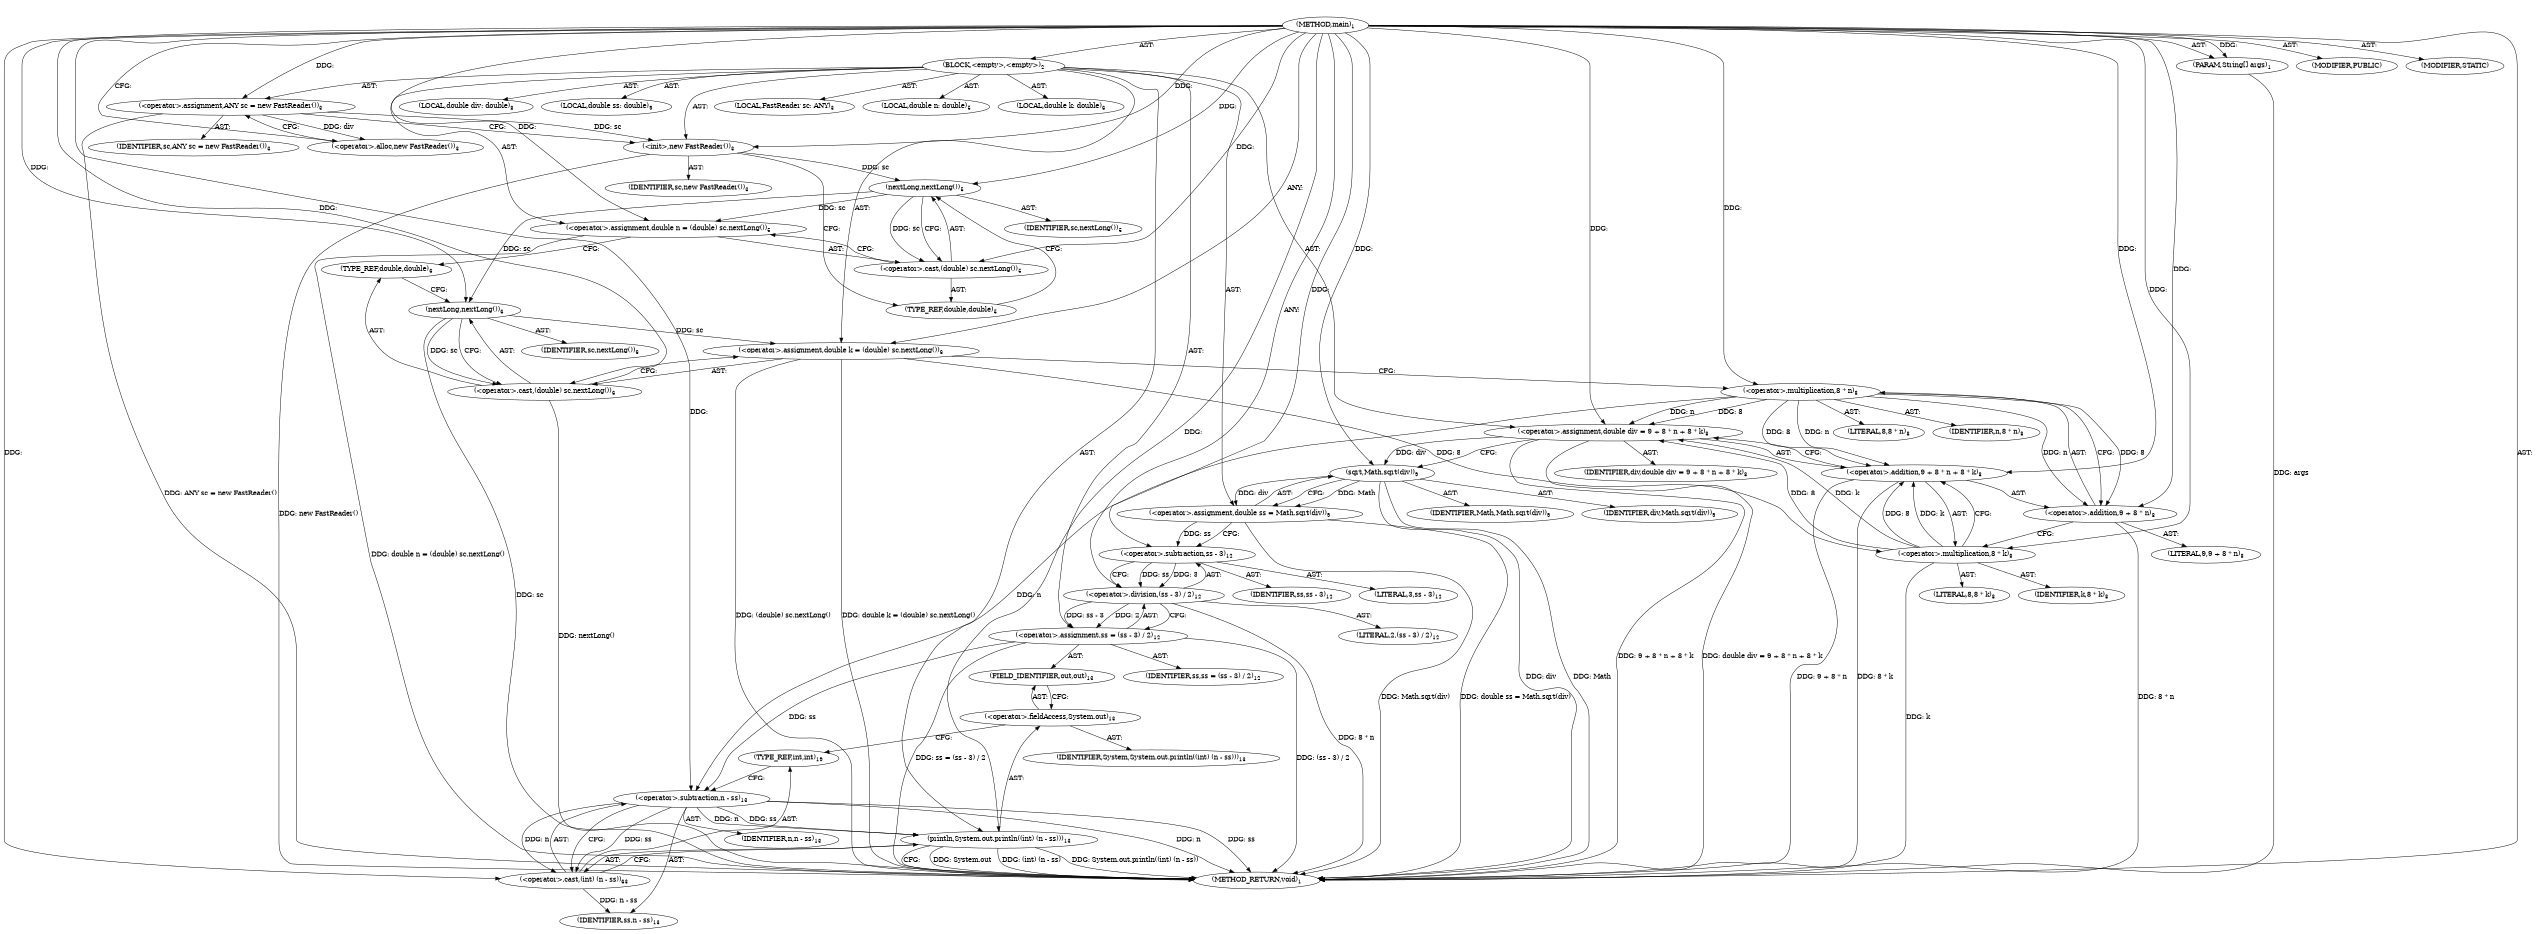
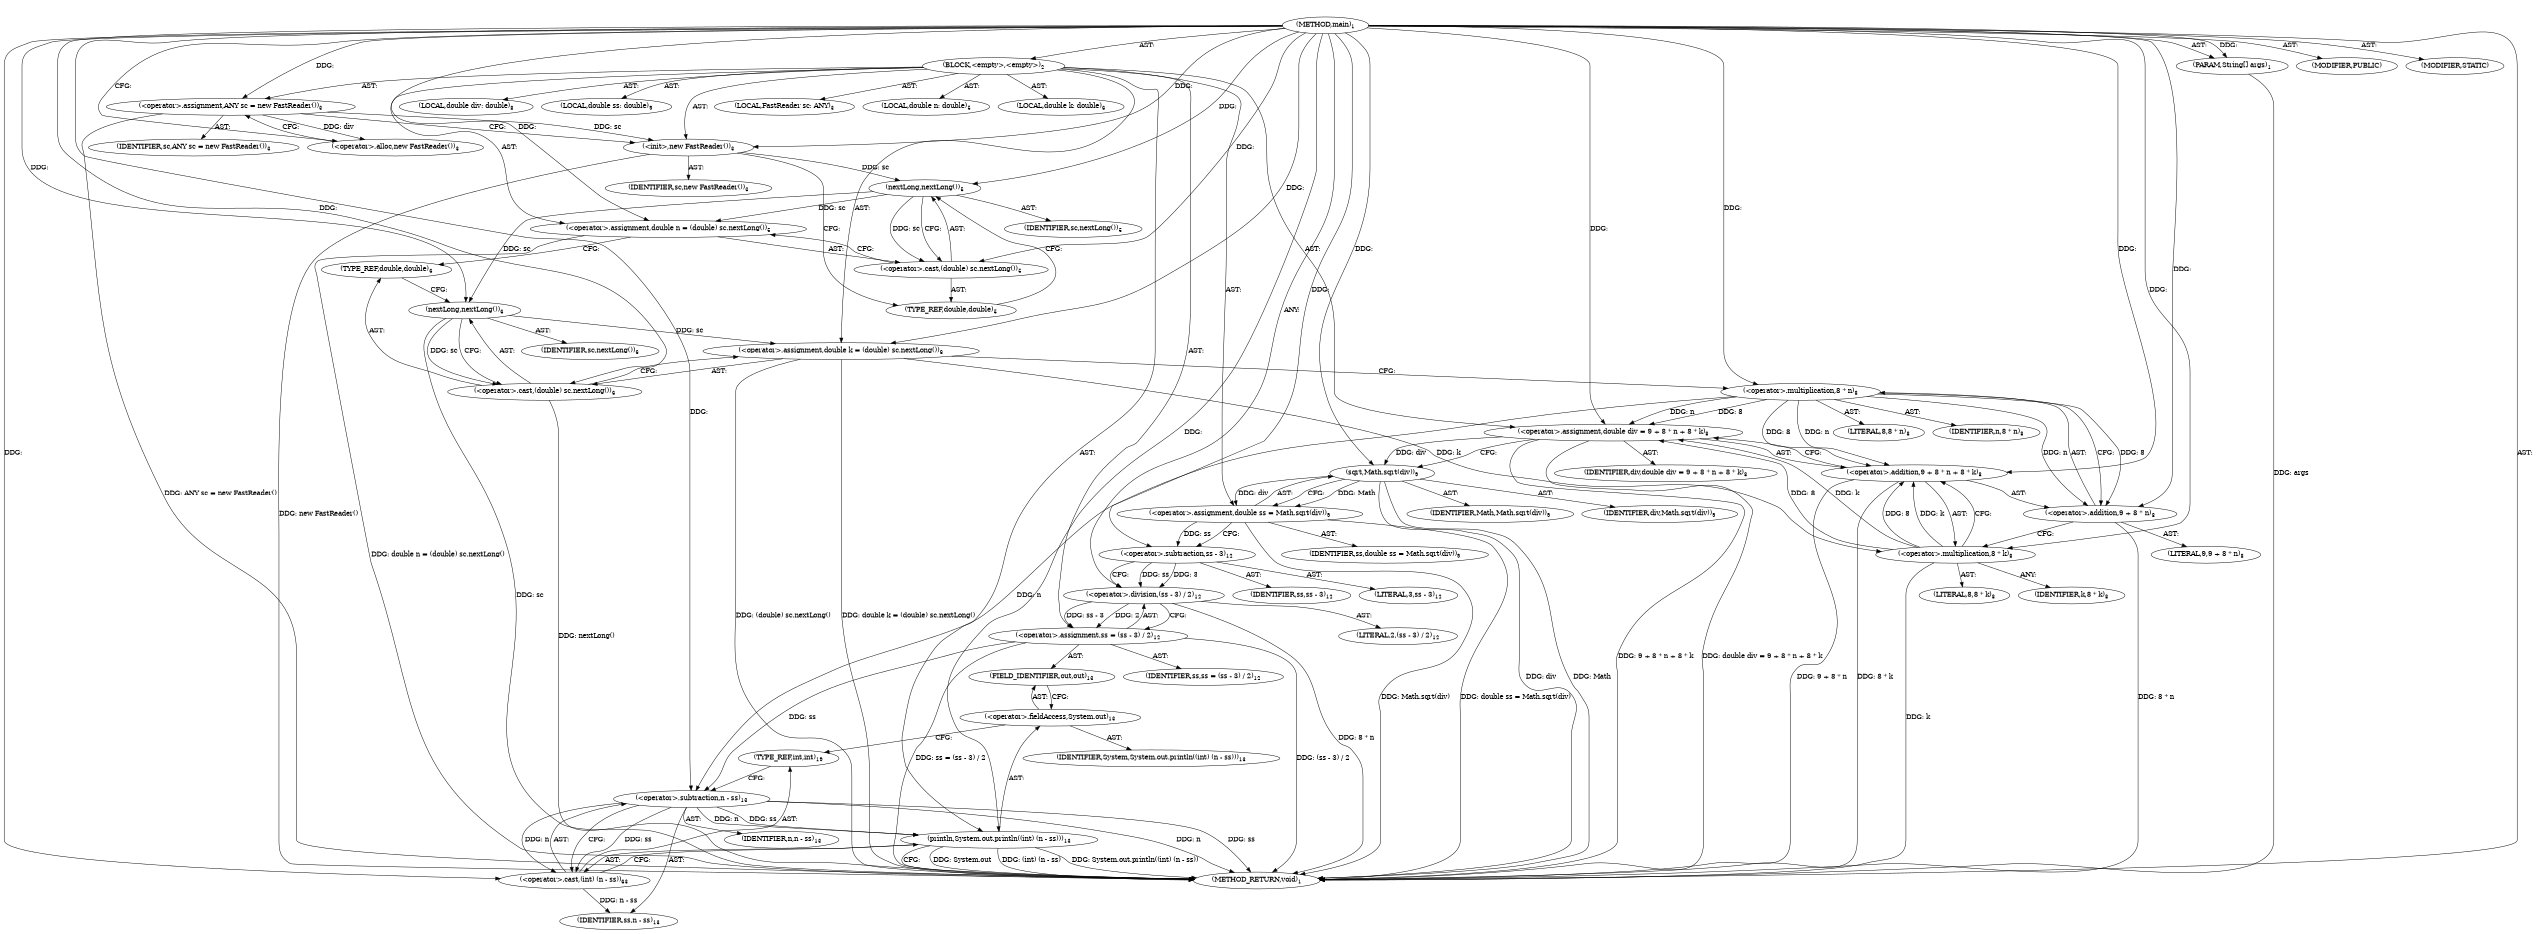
edge "(METHOD,main)" -> "(<operator>.assignment,double k = (double) sc.nextLong())": label "ANY: " -> "DDG: "
edge "(<operator>.assignment,double k = (double) sc.nextLong())" -> "(<operator>.multiplication,8 * k)": label "DDG: 8" -> "DDG: k"
node "(IDENTIFIER,ss,double ss = Math.sqrt(div))": added
edge "(<operator>.multiplication,8 * k)" -> "(IDENTIFIER,k,8 * k)": label "AST: " -> "ANY: "
edge "(<operator>.division,(ss - 3) / 2)" -> "(<operator>.subtraction,ss - 3)": removed, label "AST:"
